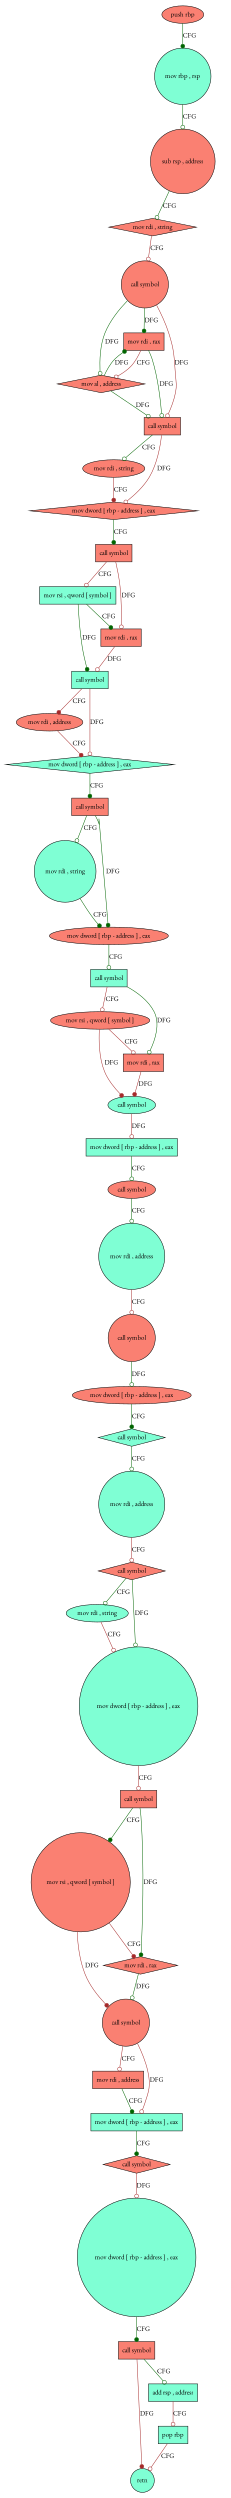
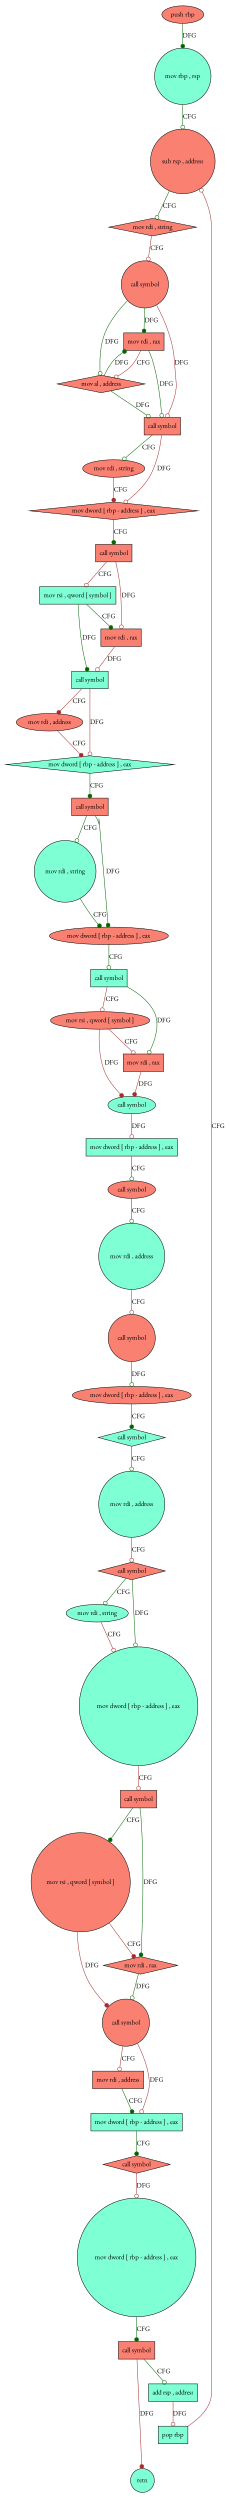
edge "push rbp" -> "mov rbp , rsp": label "CFG" -> "DFG"
edge "add rsp , address" -> "pop rbp": label "CFG" -> "DFG"
edge "pop rbp" -> "retn": now "pop rbp" -> "sub rsp , address"
